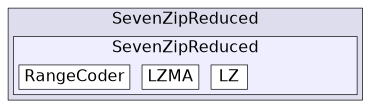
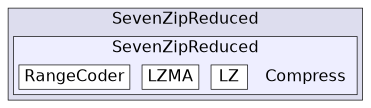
node "Compress": added
